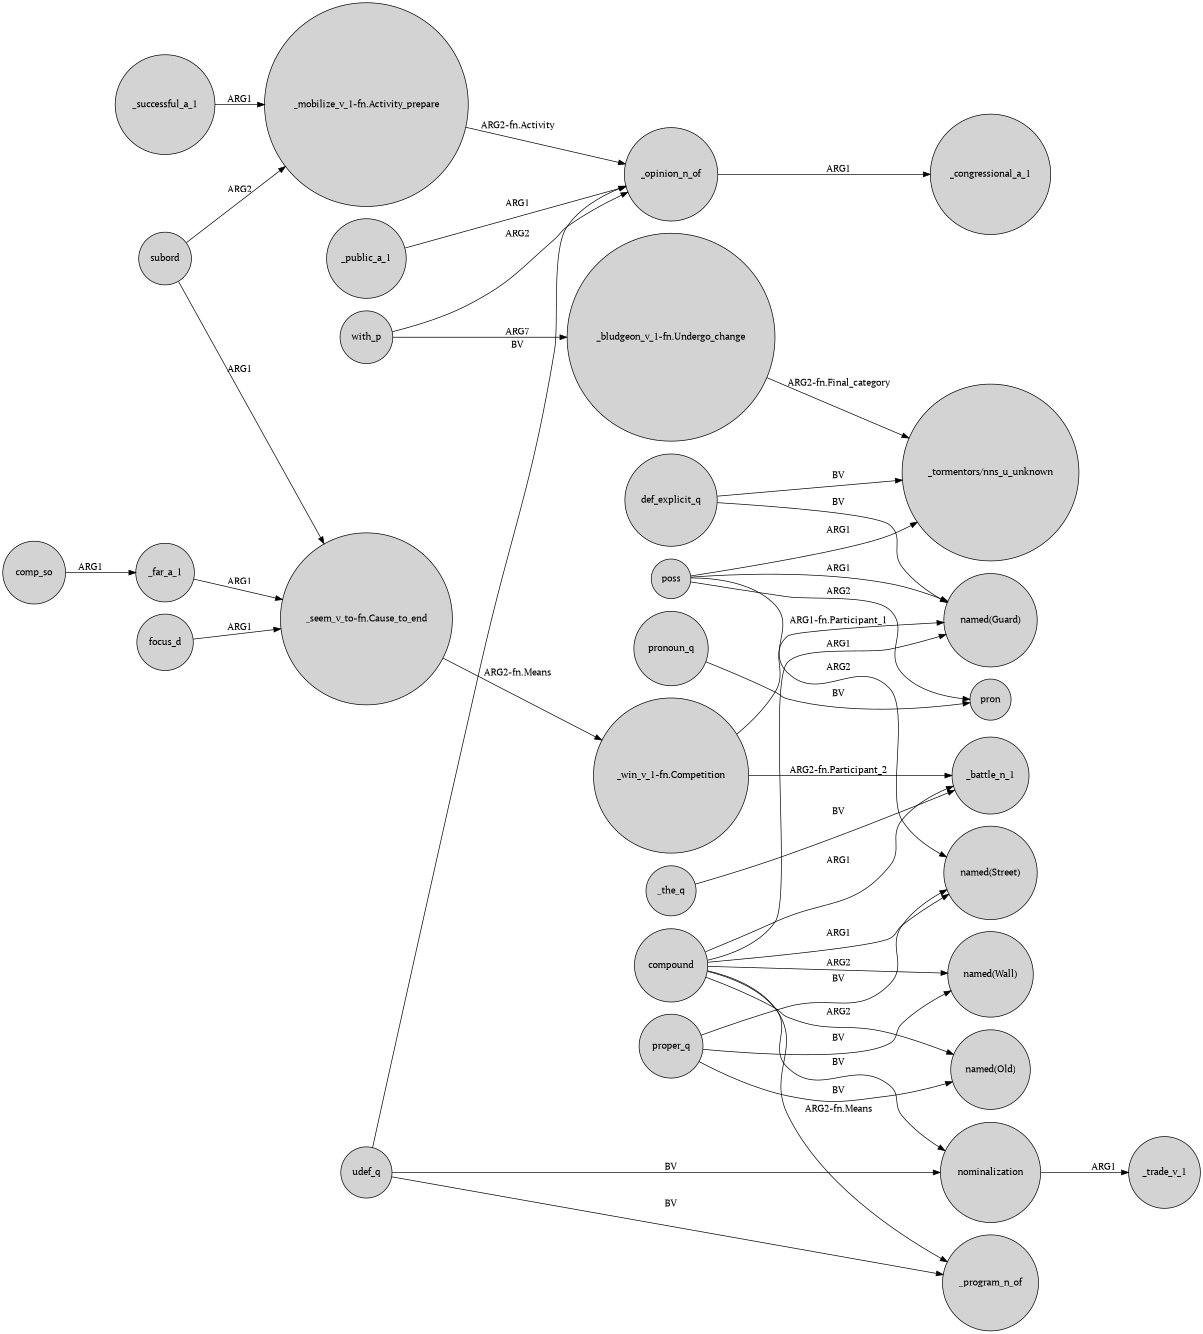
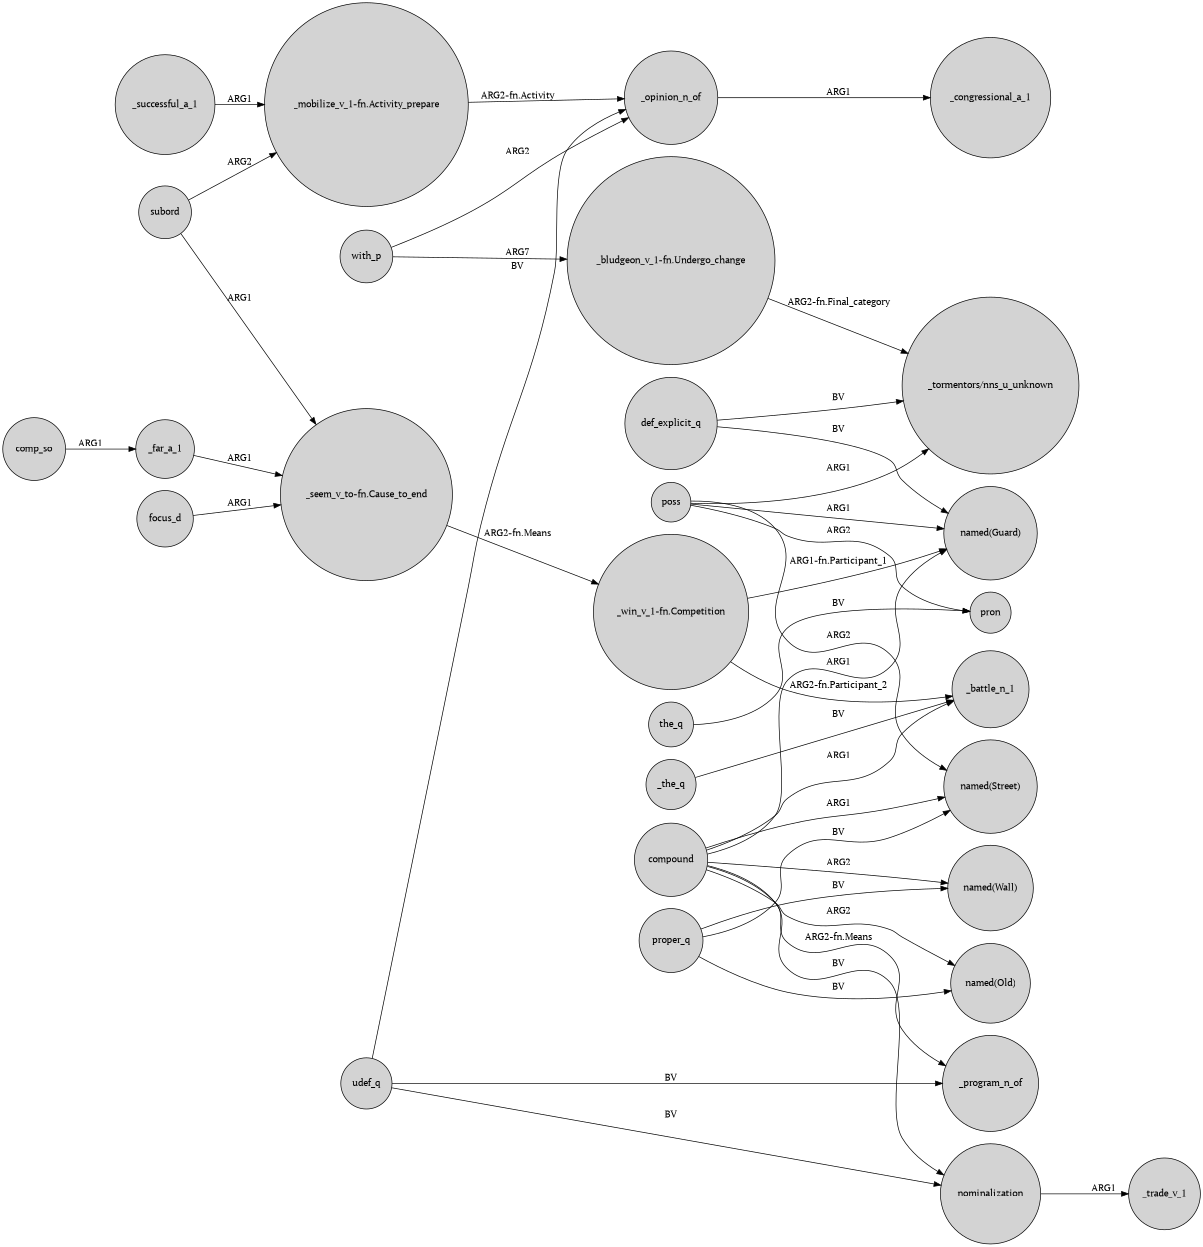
node "_public_a_1": removed
node "pronoun_q": label "pronoun_q" -> "the_q"
